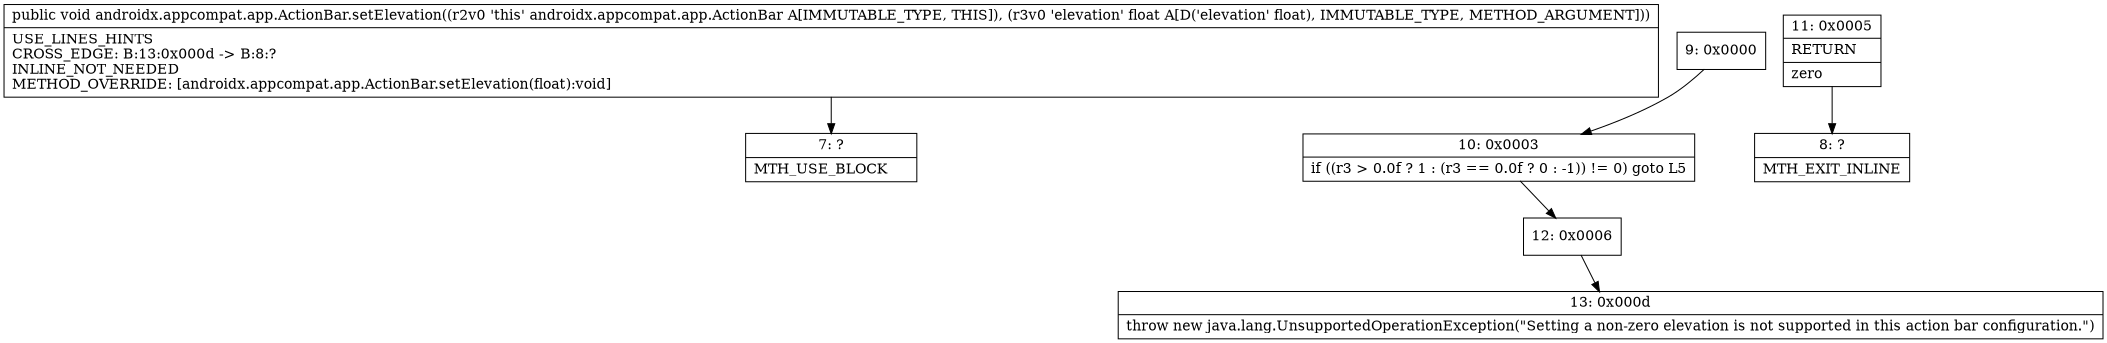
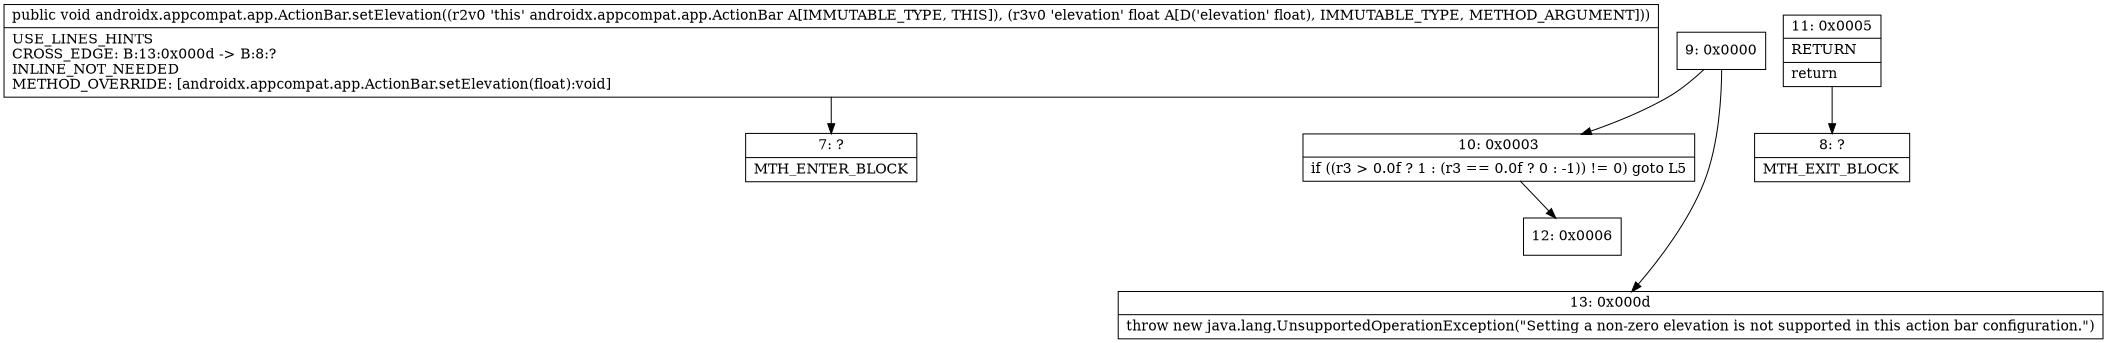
node "11: 0x0005": text "zero" -> "return"
node "7: ?": text "MTH_USE_BLOCK" -> "MTH_ENTER_BLOCK"
node "8: ?": text "MTH_EXIT_INLINE" -> "MTH_EXIT_BLOCK"
edge "12: 0x0006" -> "13: 0x000d": now "9: 0x0000" -> "13: 0x000d"
